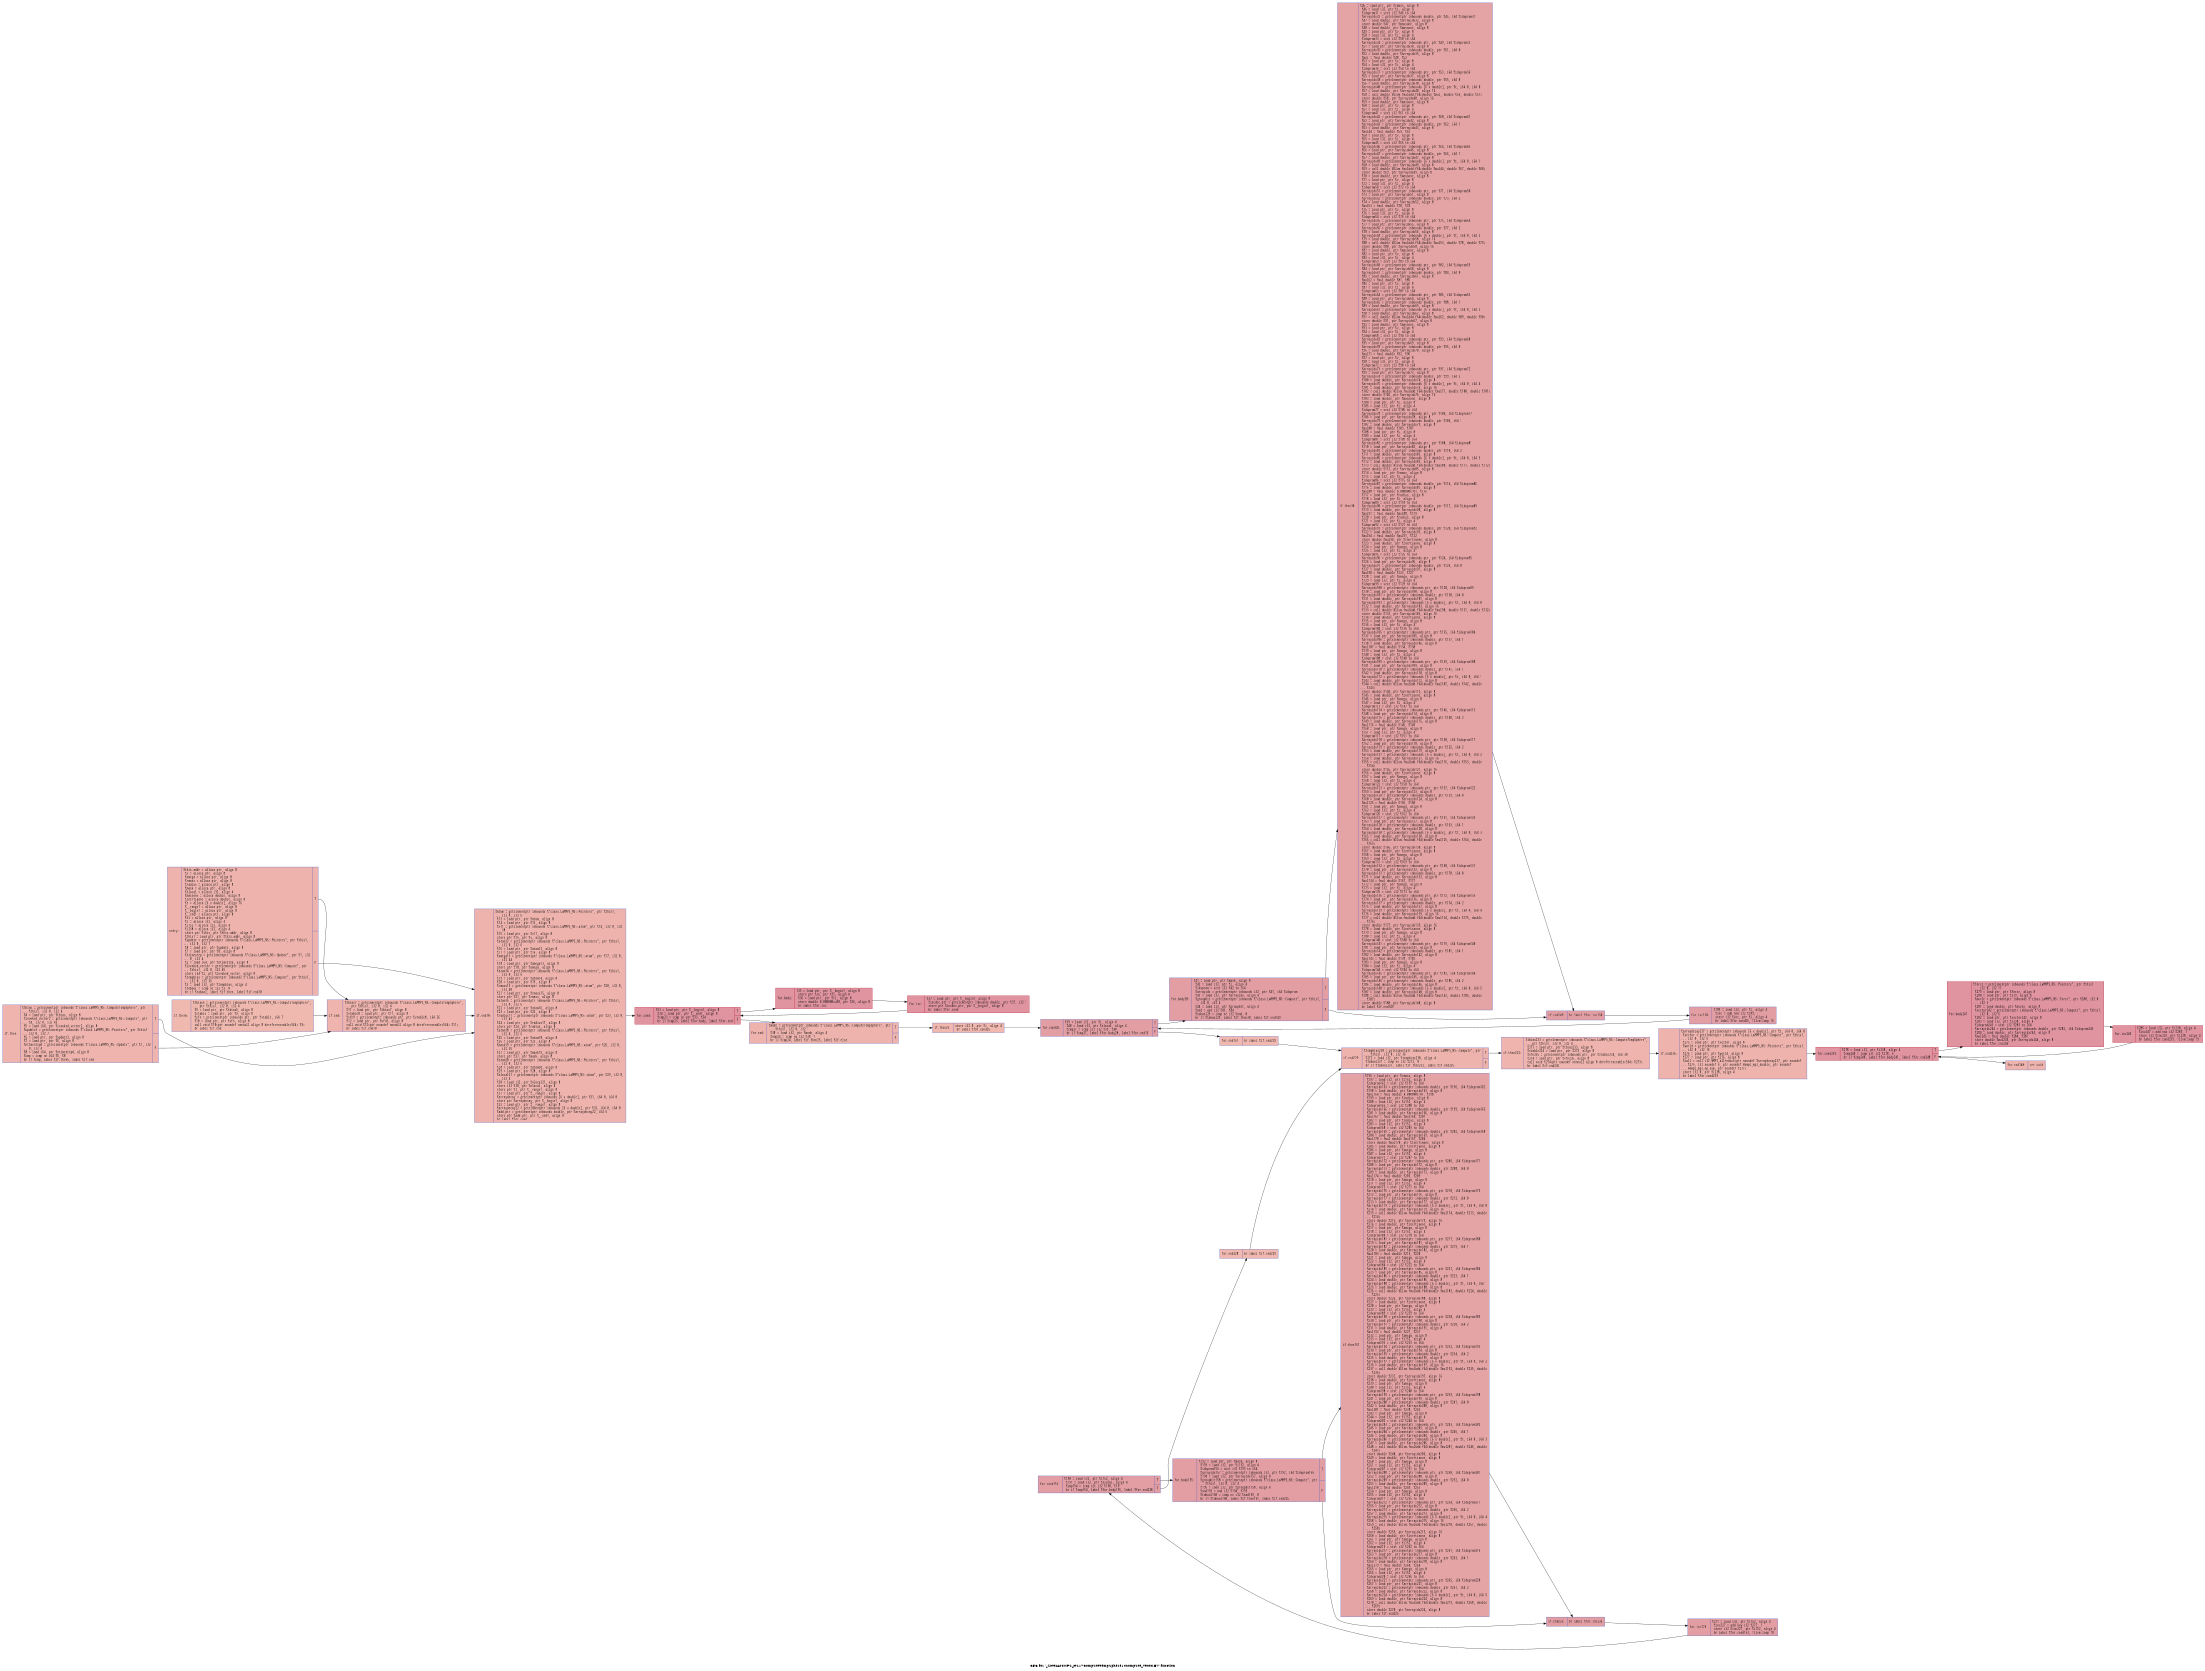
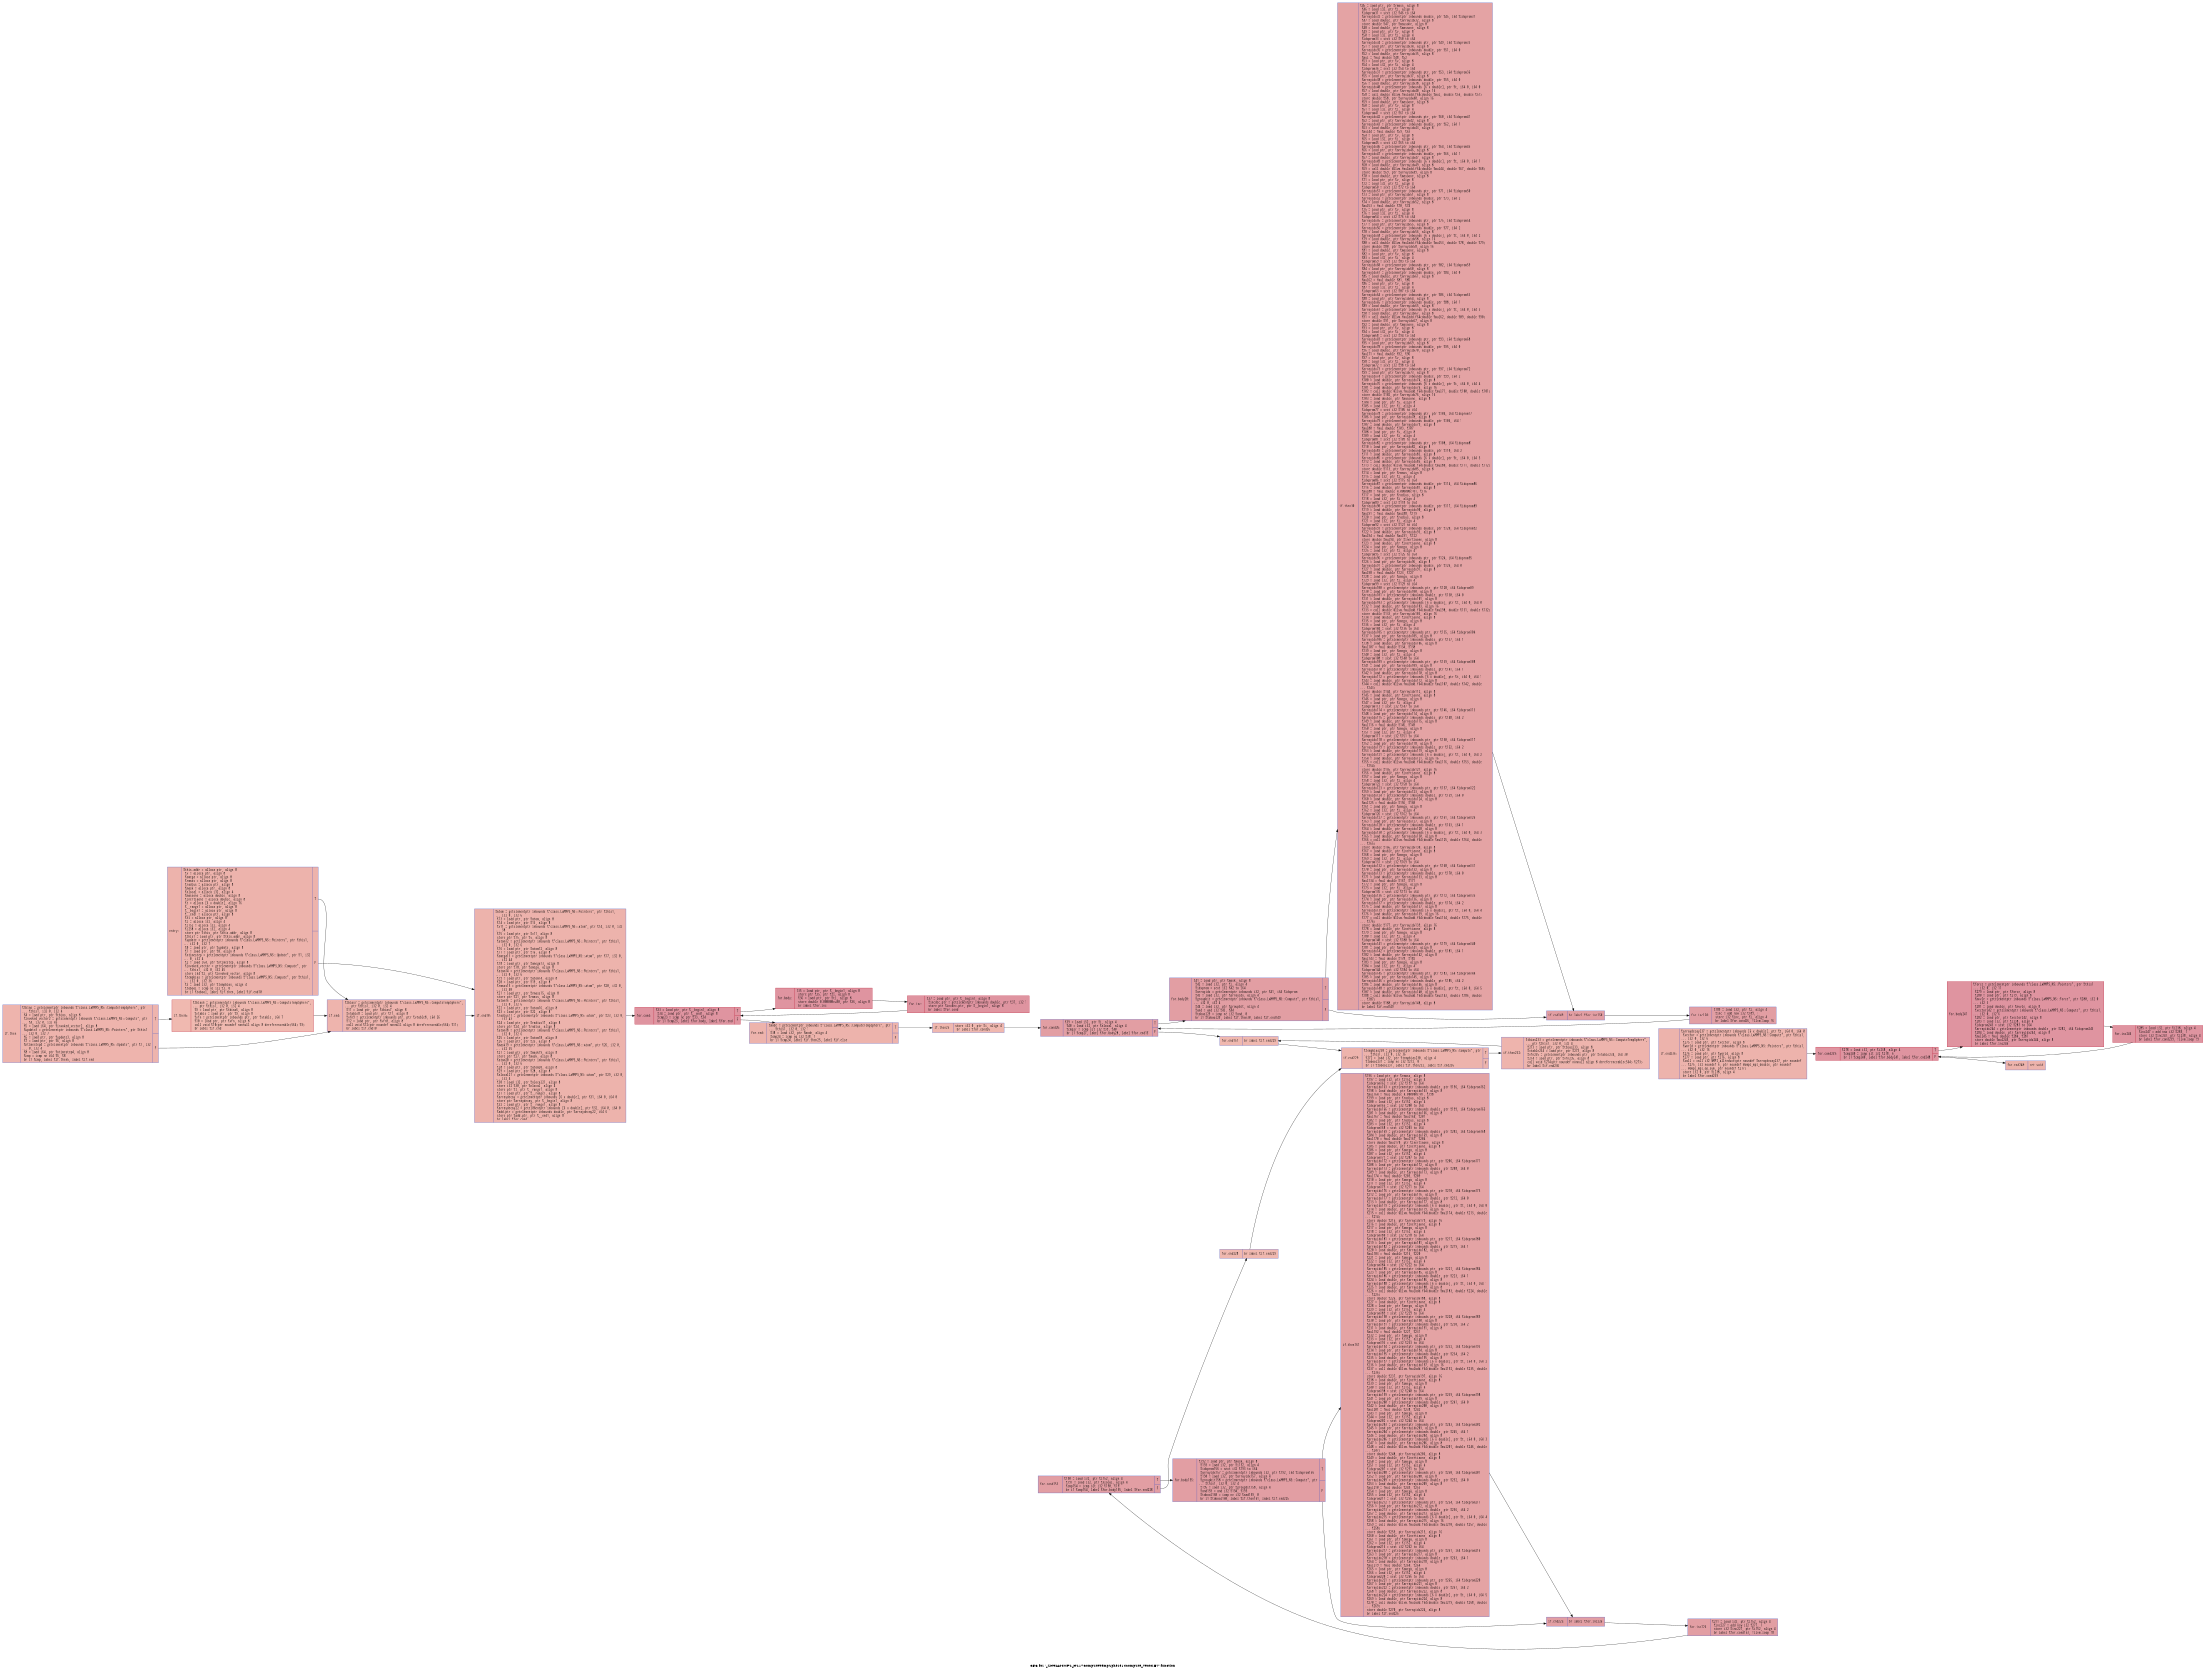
node "if.then5:": color #3d50c3ff -> #b70d28ff
edge "if.then232:" -> "if.end236:": now "if.then232:" -> "for.end151:"
edge "if.then:" -> "if.end10:": now "if.then:" -> "if.then5:"
